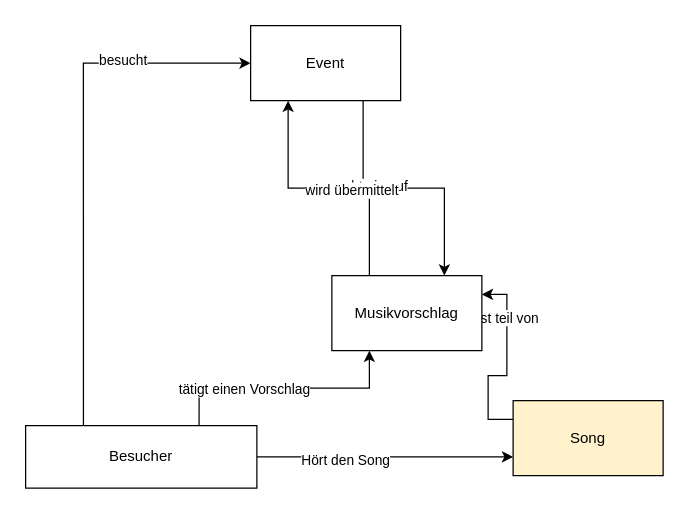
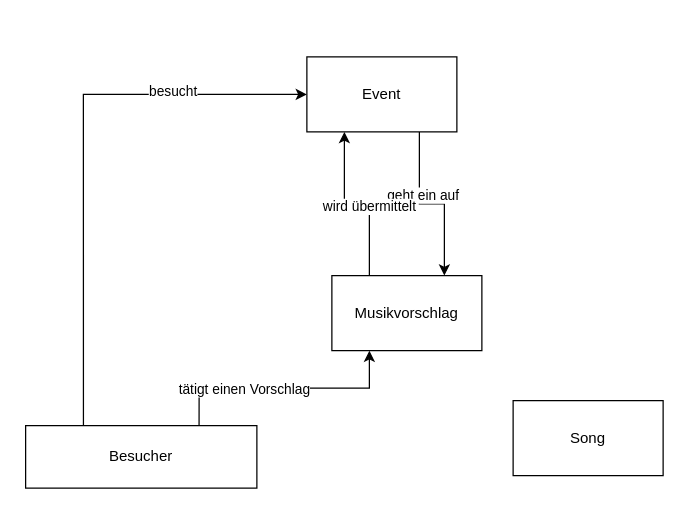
node "Event": moved (326, 63) -> (382, 94)
edge "Song" -> "Musikvorschlag": removed, label "ist teil von"
node "Song": fillcolor #fff2cc -> #ffffff
edge "Besucher" -> "Song": removed, label "Hört den Song"
